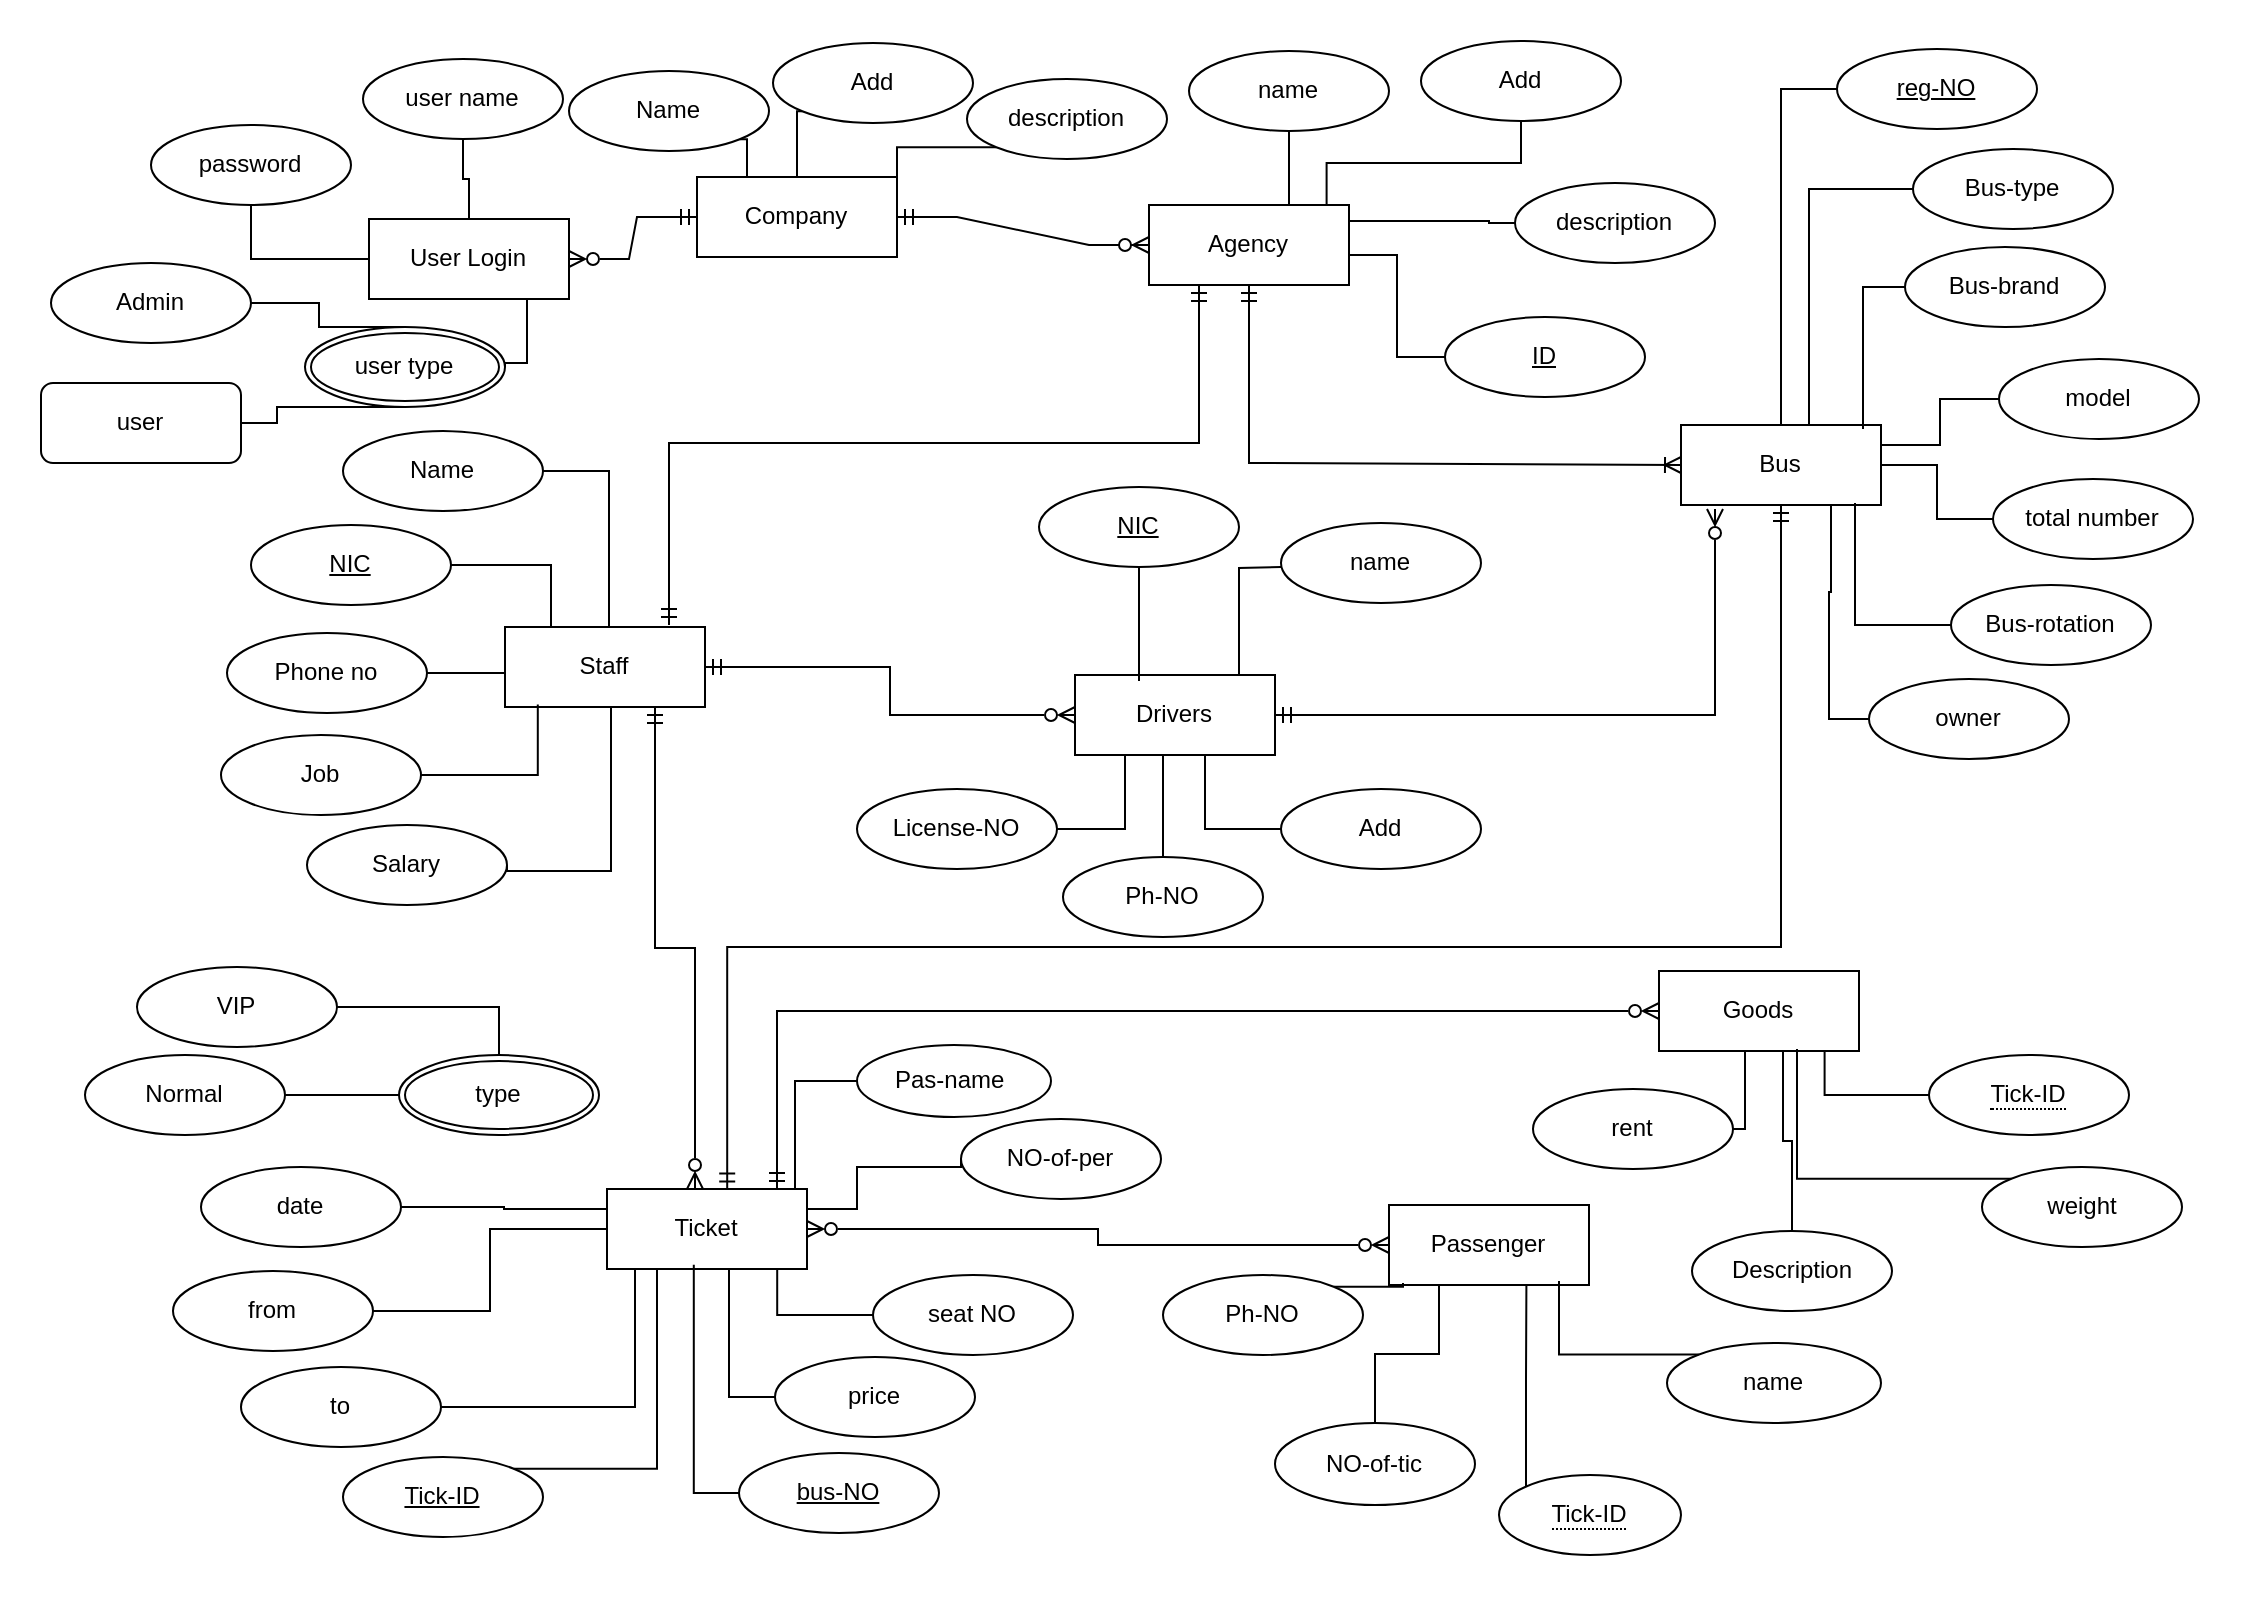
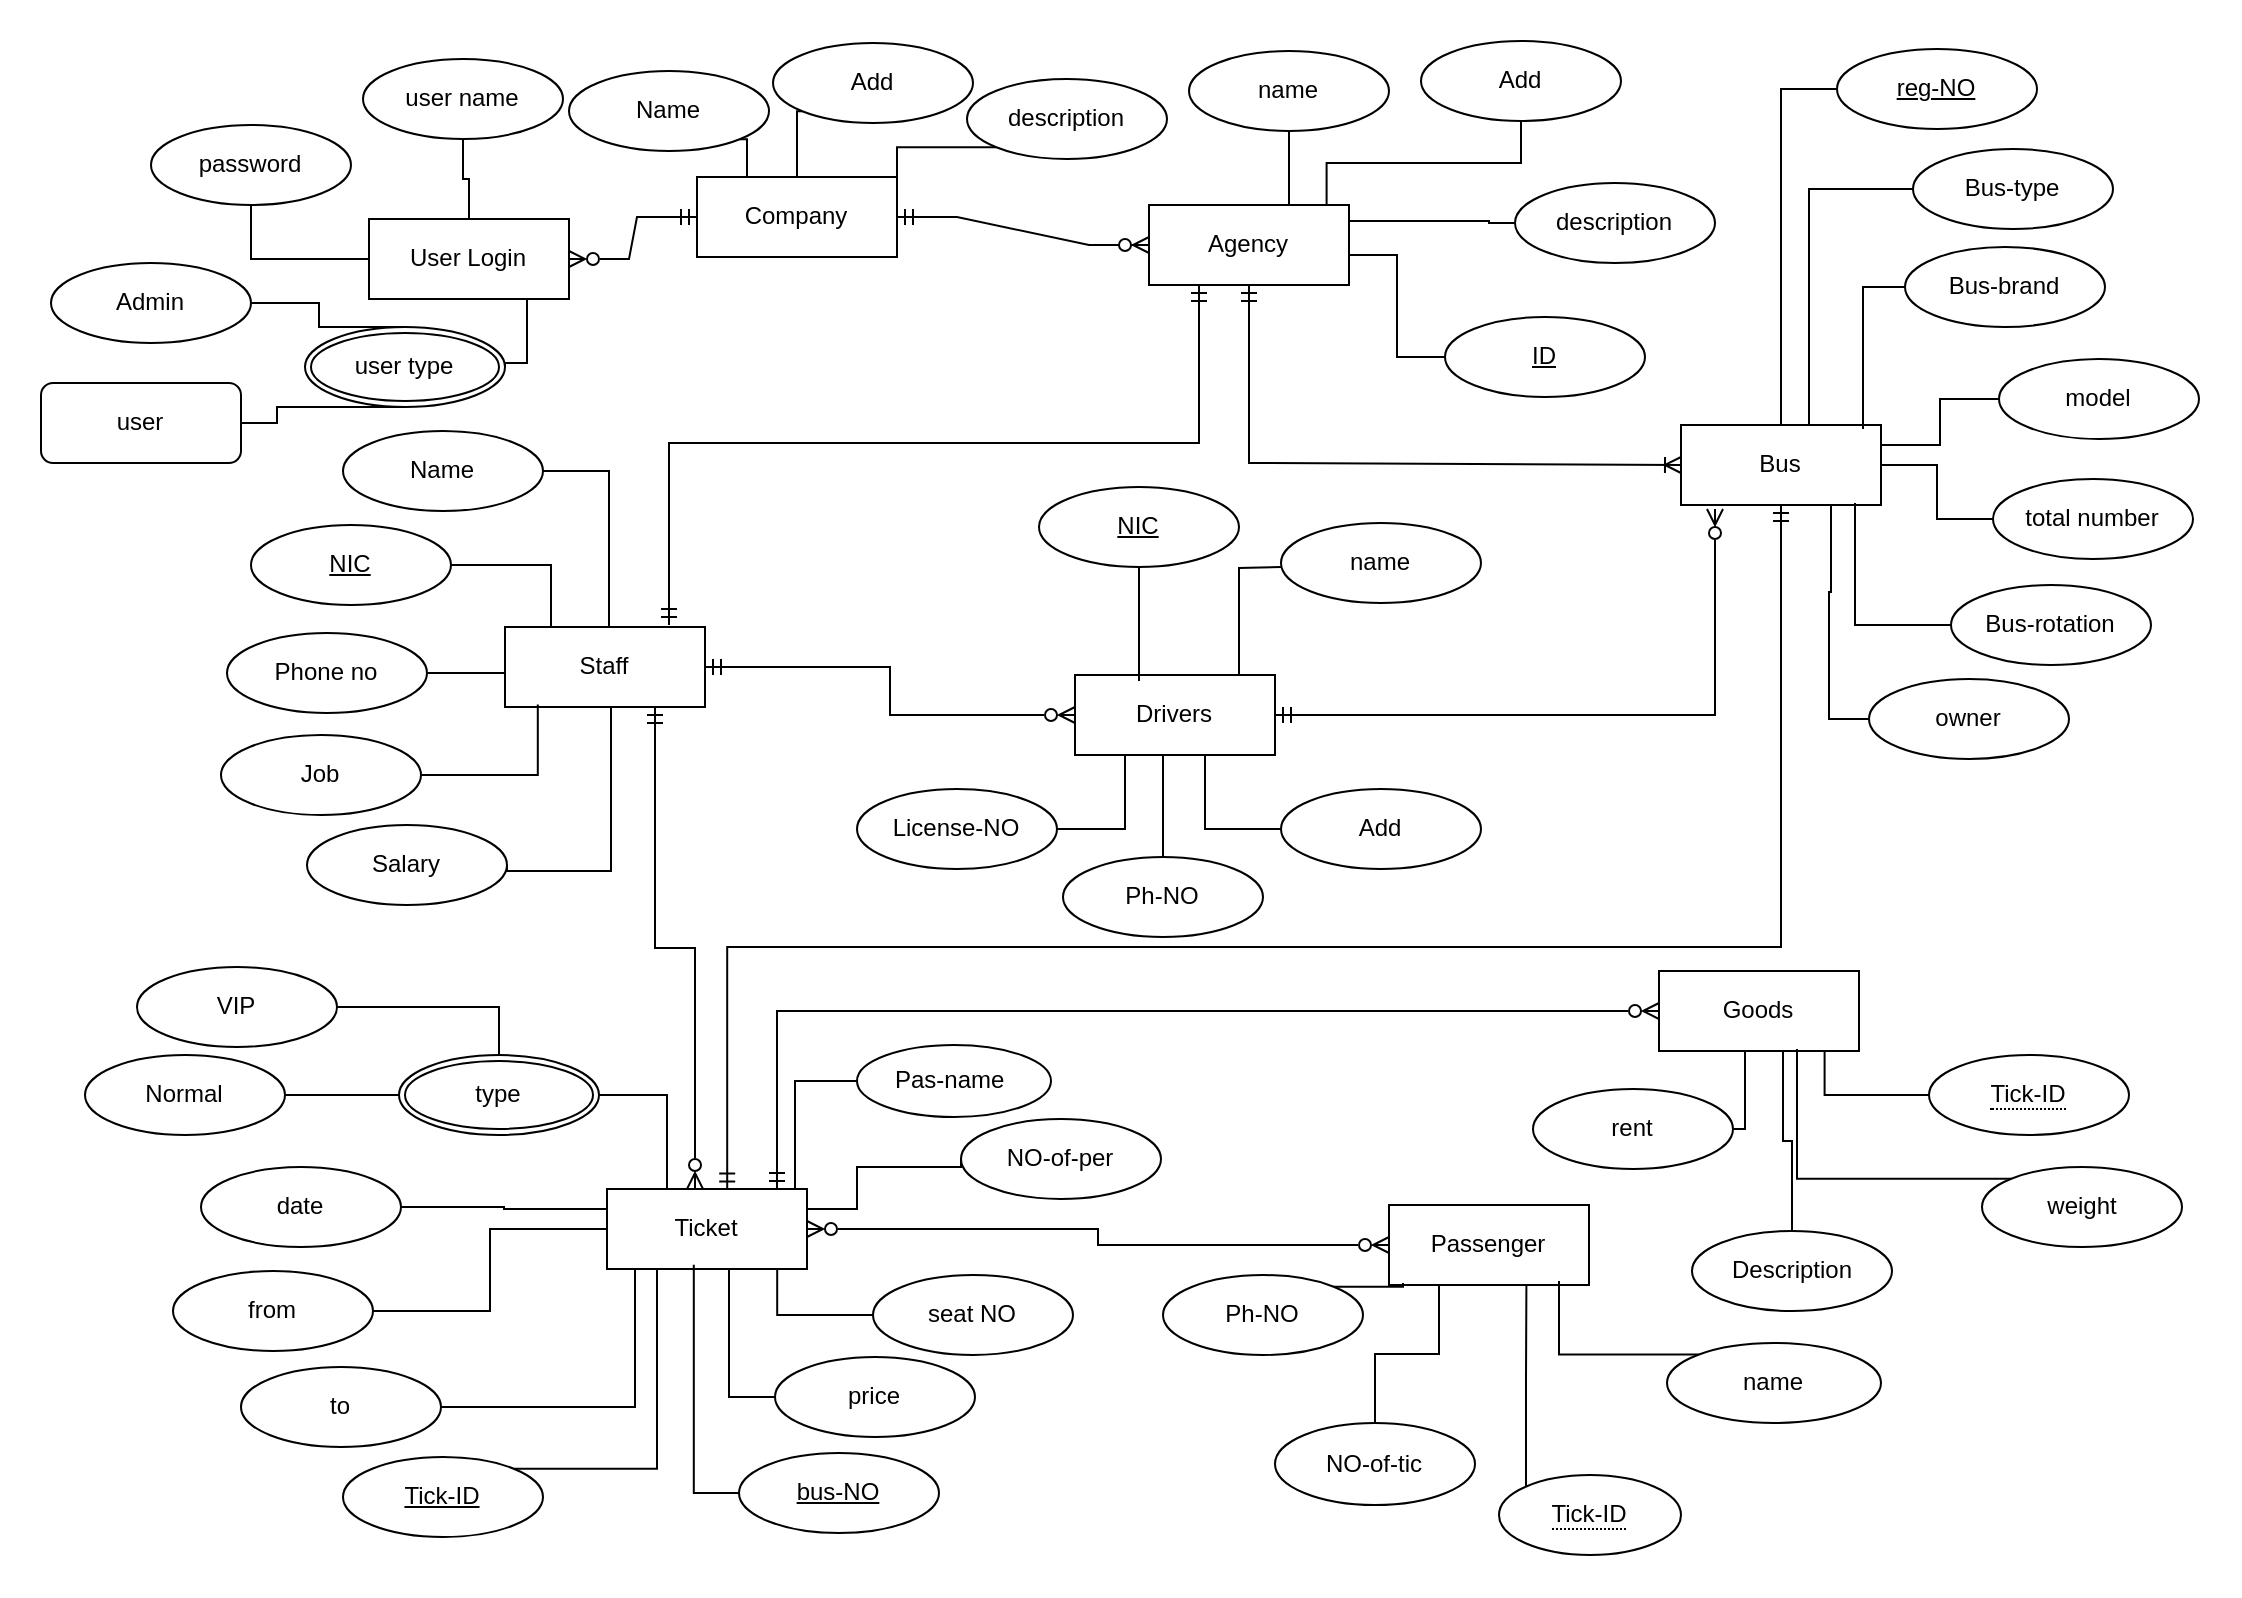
edge "type" -- "Ticket": added
